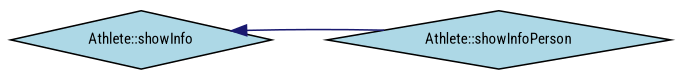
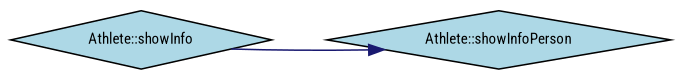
edge "Athlete::showInfoPerson" -> "Athlete::showInfo": reversed
